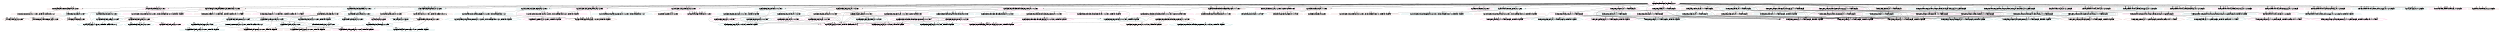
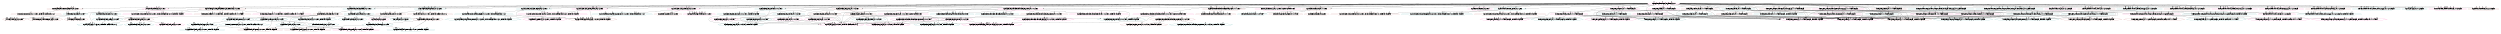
node "io.netty:netty-common:jar:4.1.119.Final:compile": label "io.netty:netty-common:jar:4.1.119.Final:compile" -> "io.netty:netty-common:jar:4.1.119.Final:simplekdc"
